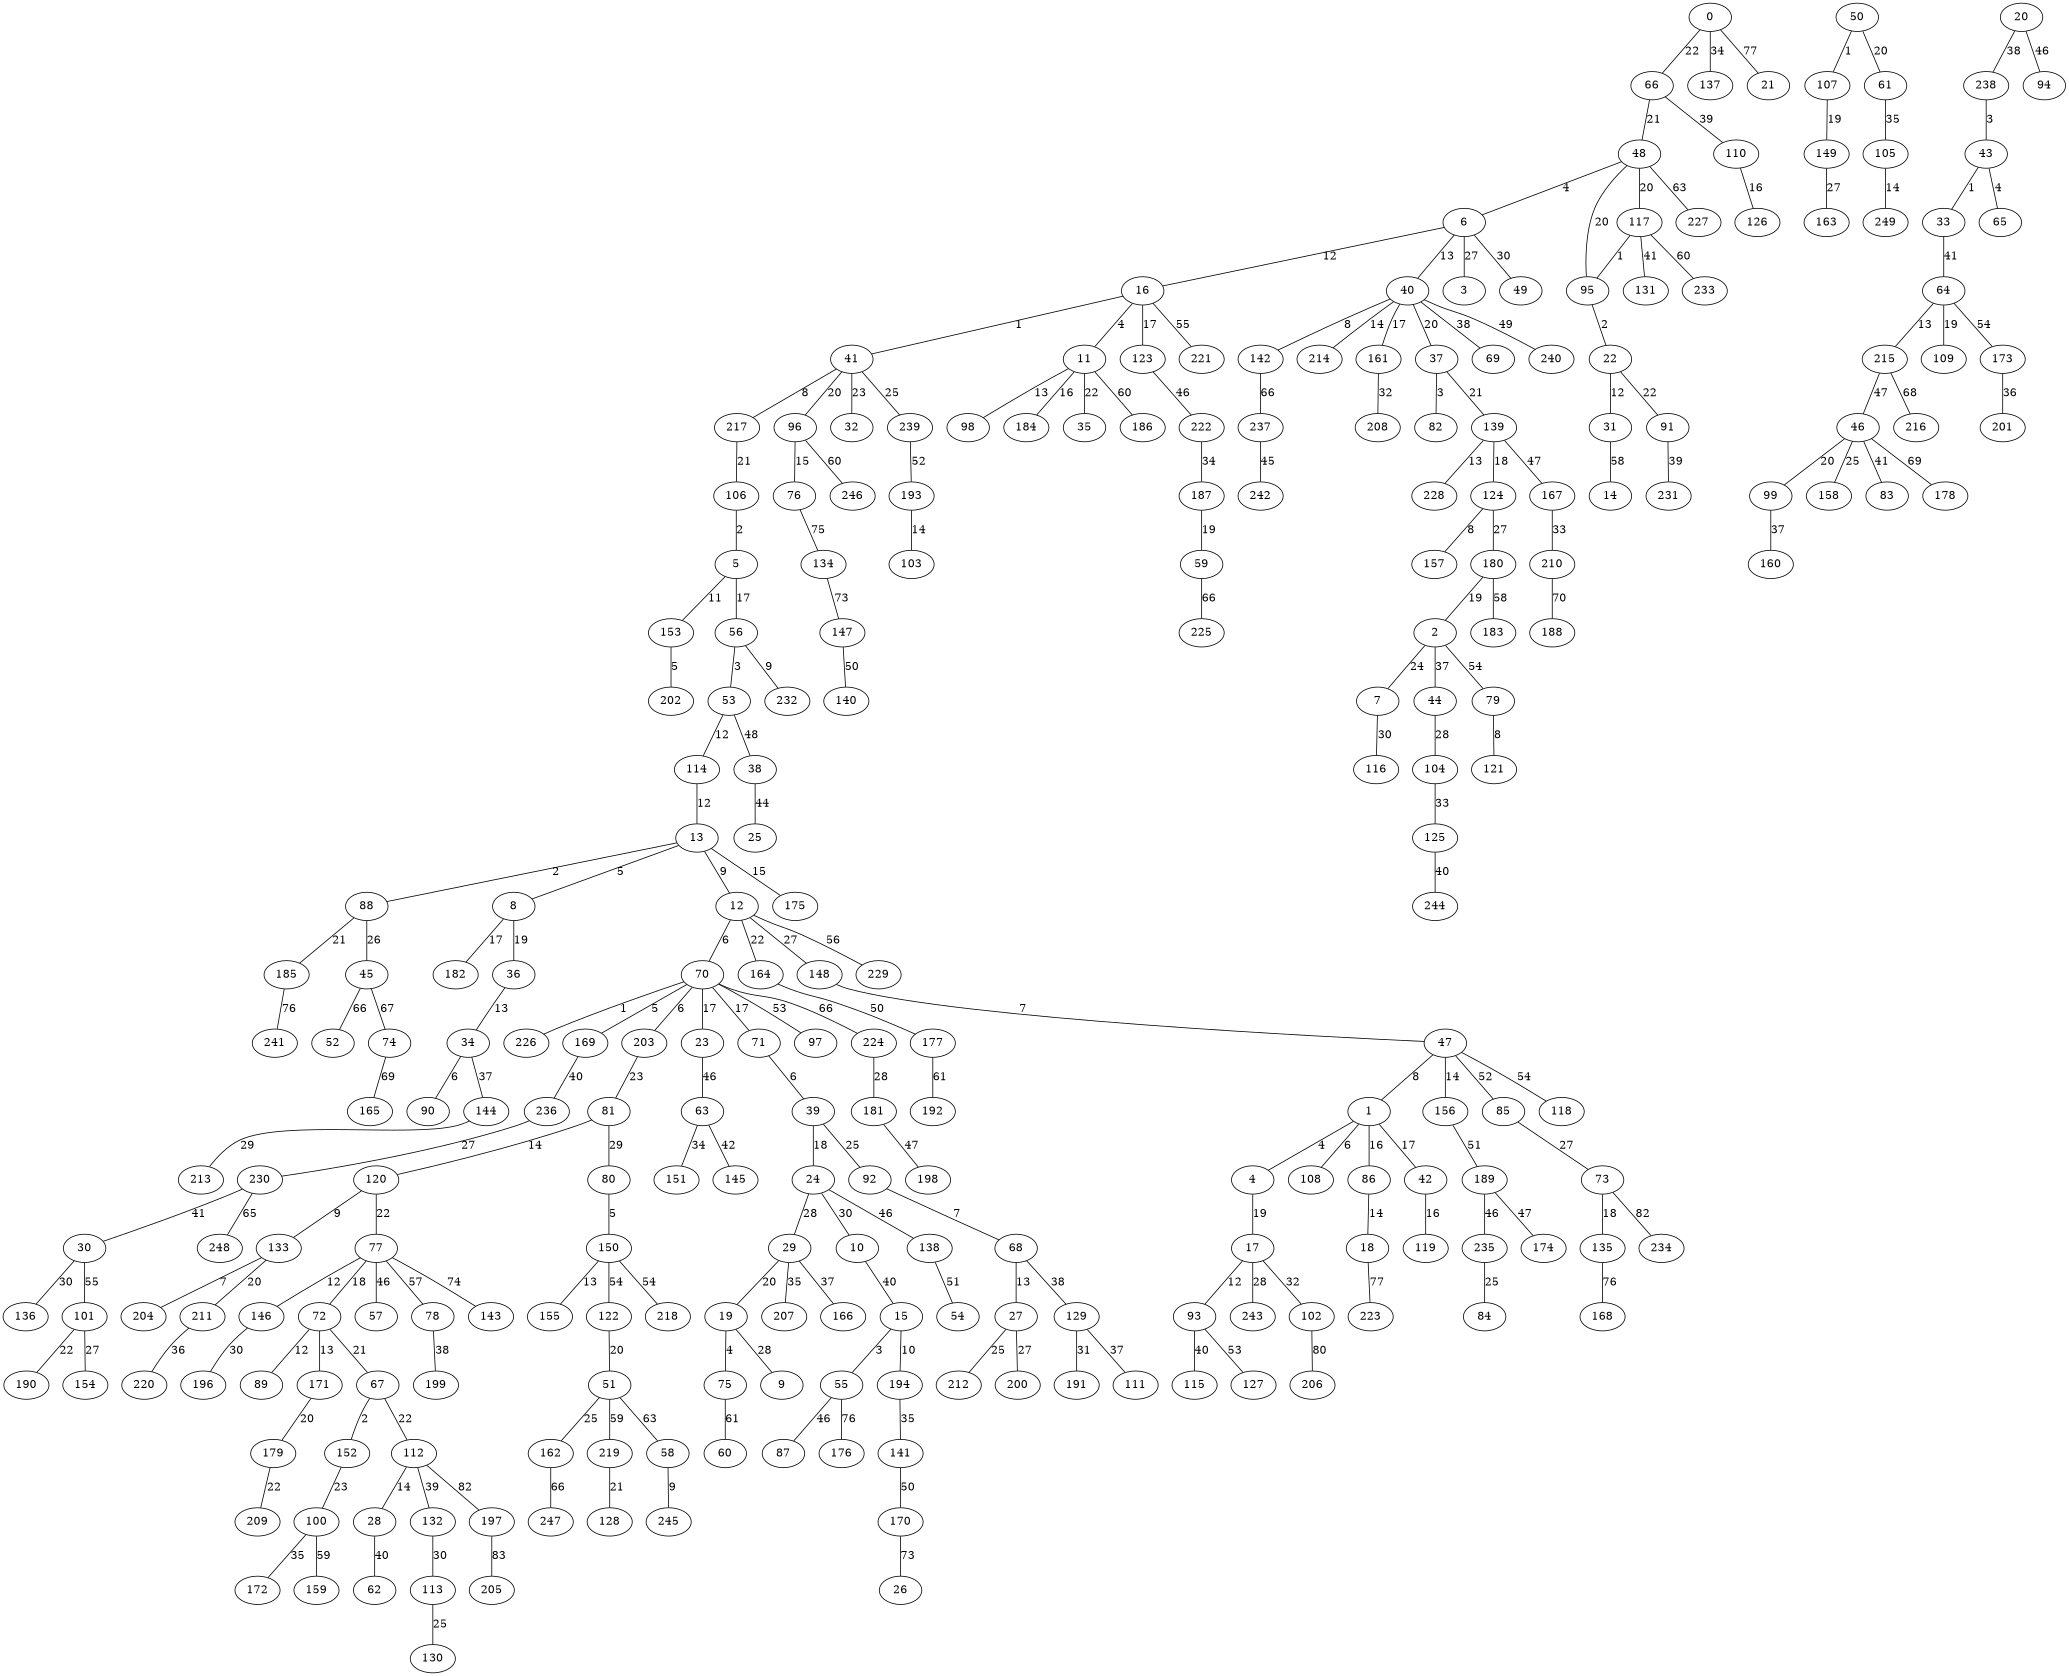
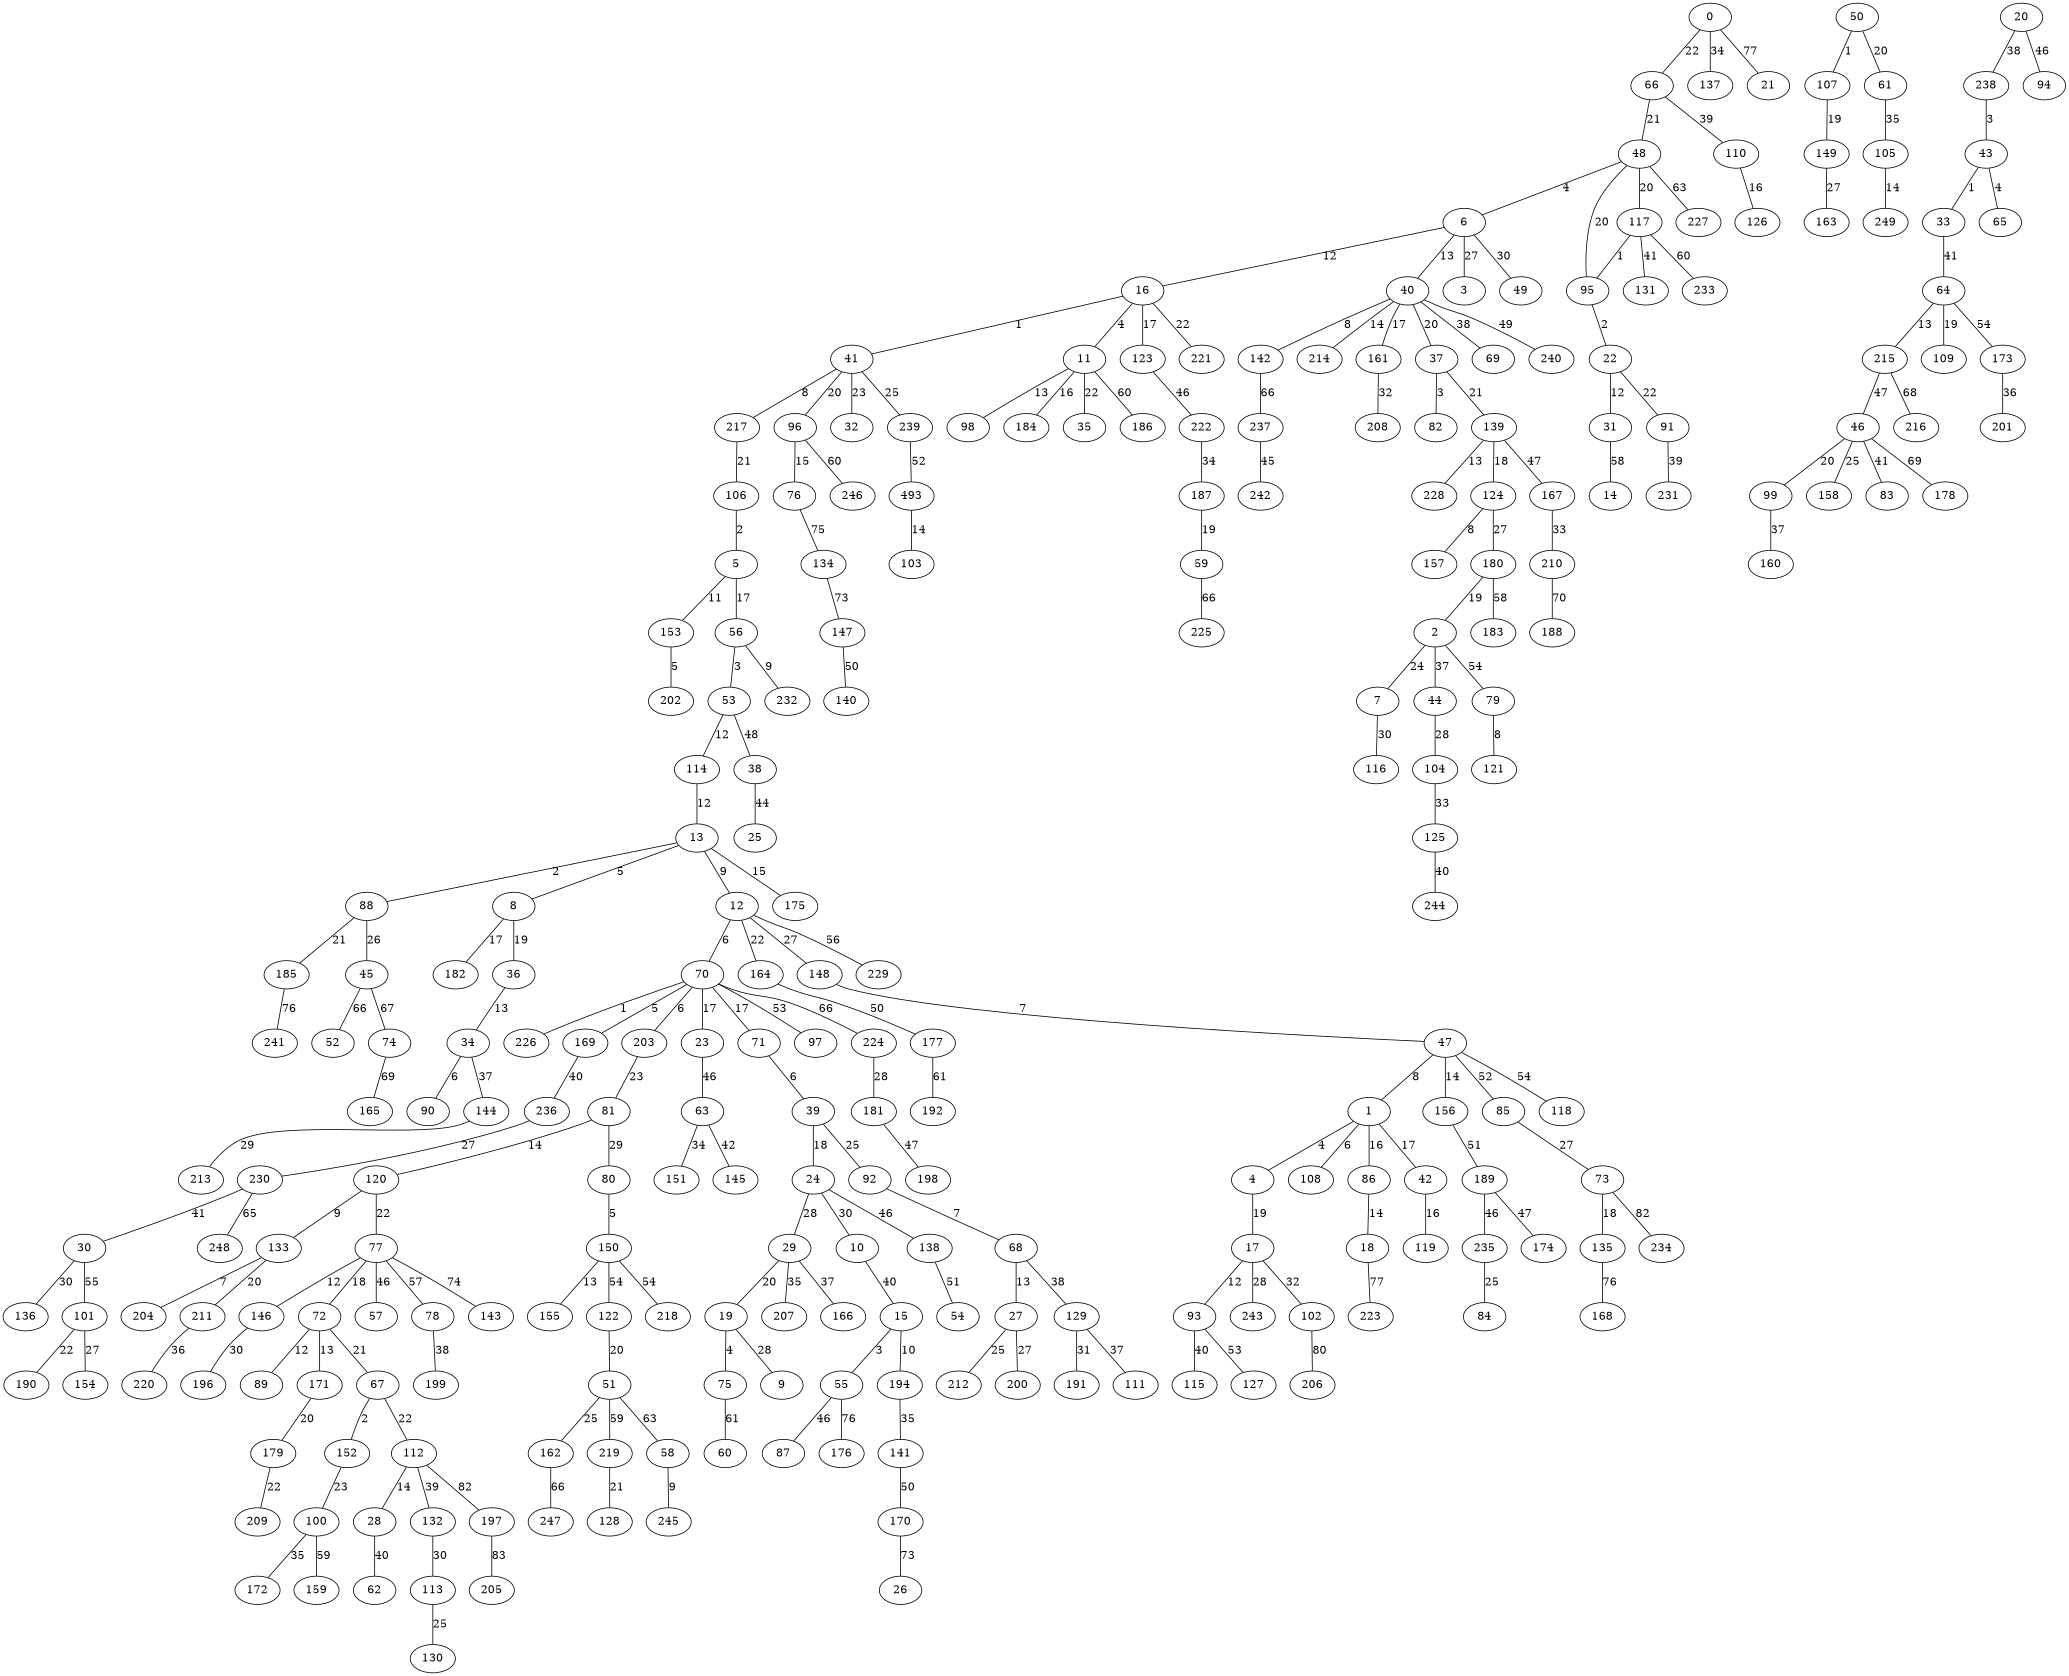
edge "16" -- "221": label "55" -> "22"
node "193": label "193" -> "493"
